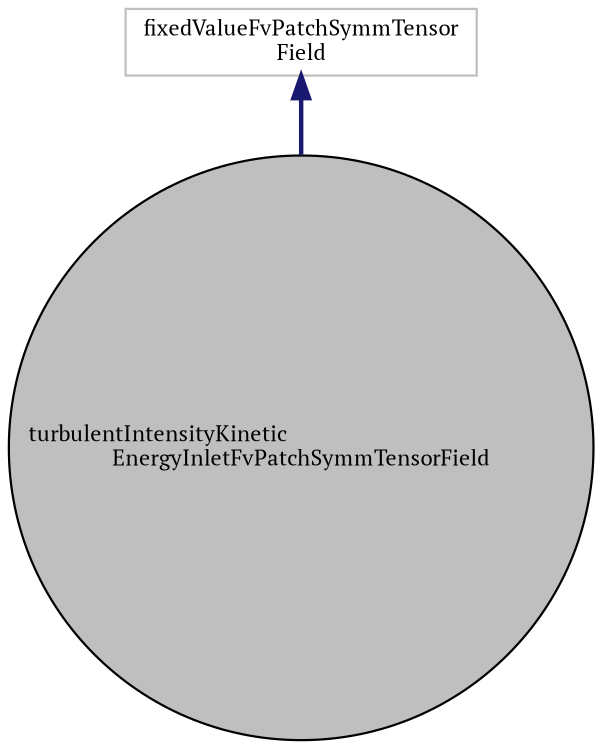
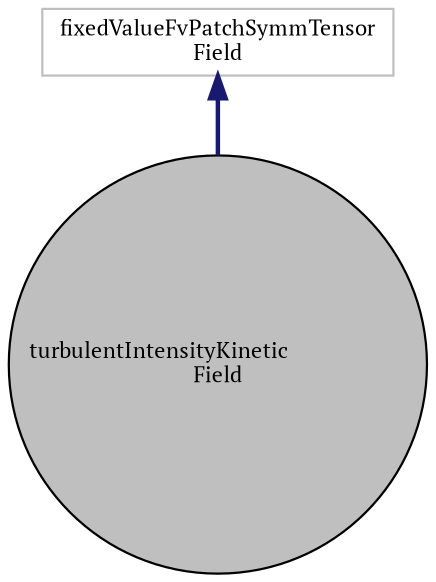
node "turbulentIntensityKinetic EnergyInletFvPatchSymmTensorField": label "turbulentIntensityKinetic EnergyInletFvPatchSymmTensorField" -> "turbulentIntensityKinetic Field"
